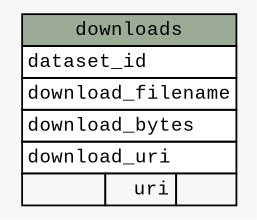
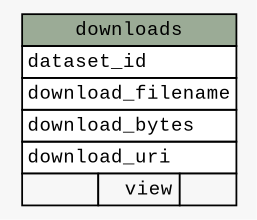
node "downloads": text "uri" -> "view"
